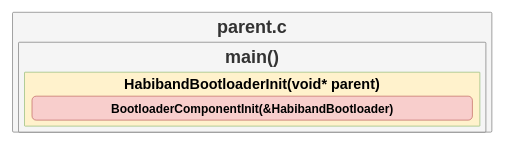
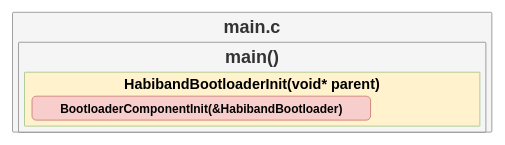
node "parent.c": label "parent.c" -> "main.c"
node "BootloaderComponentInit(&HabibandBootloader)": size 441x24 -> 339x24
